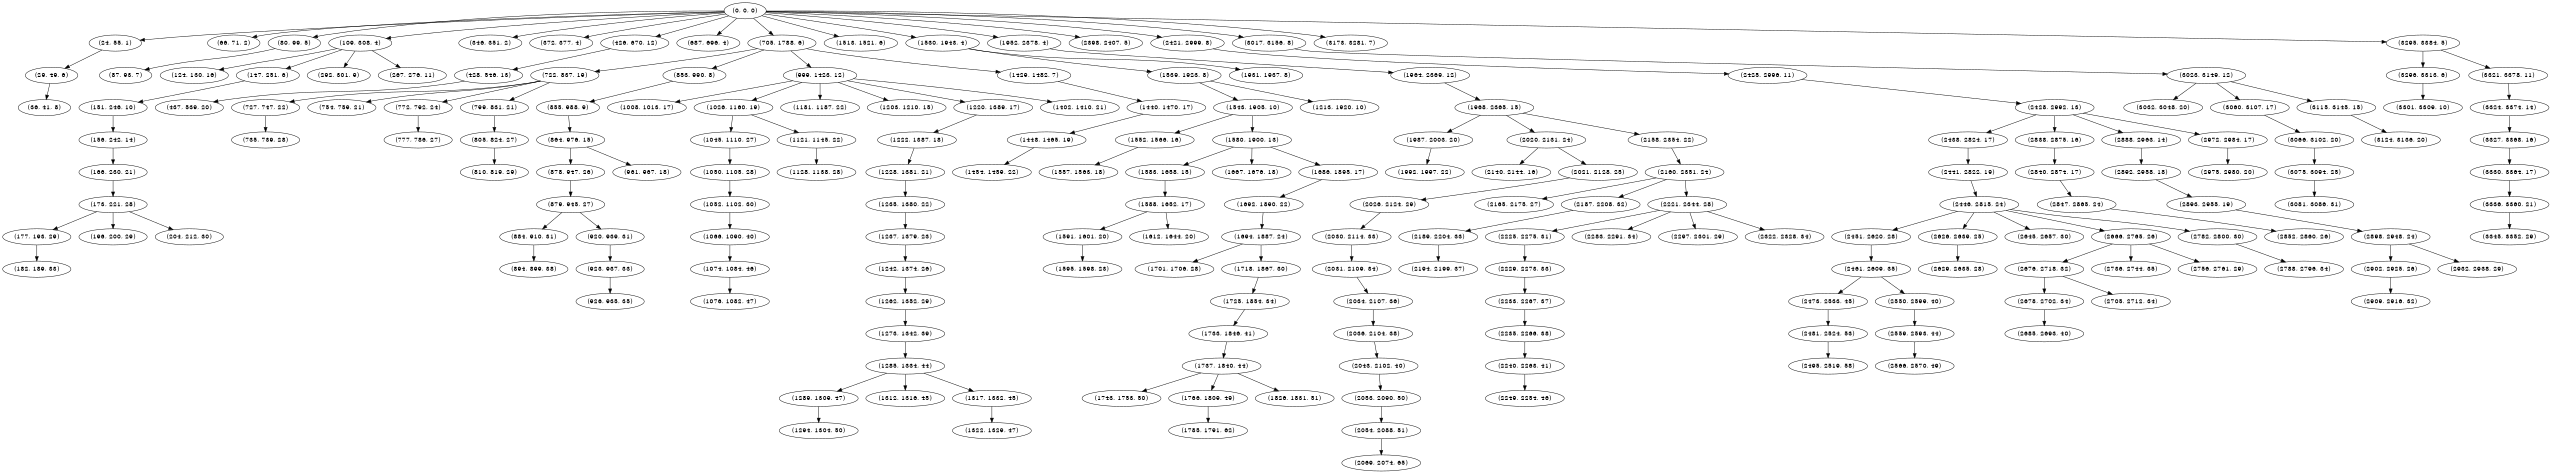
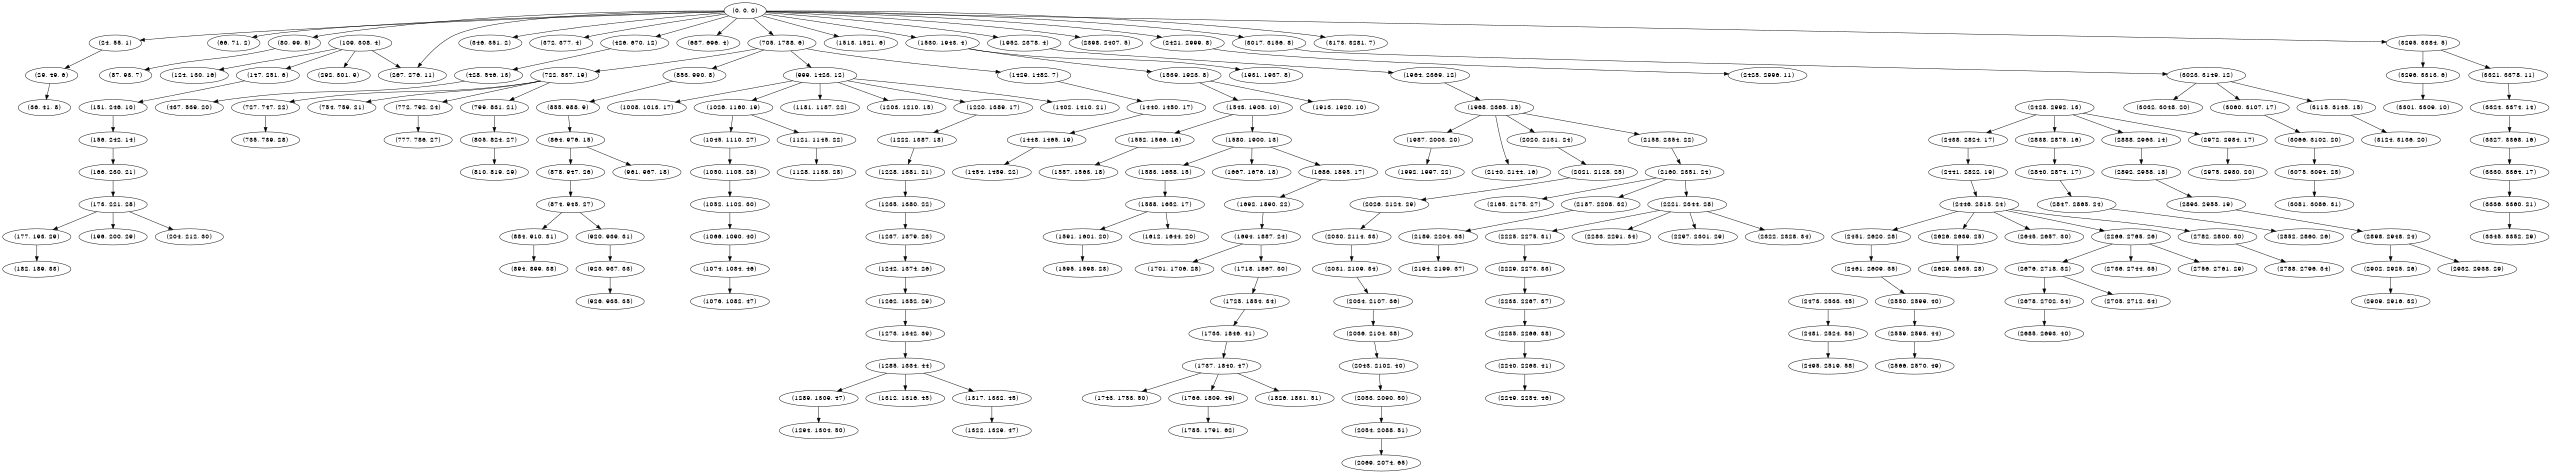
edge "(0, 0, 0)" -> "(109, 308, 4)": now "(0, 0, 0)" -> "(267, 276, 11)"
edge "(2425, 2996, 11)" -> "(2428, 2992, 13)": removed
node "(1440, 1470, 17)": label "(1440, 1470, 17)" -> "(1440, 1450, 17)"
node "(1213, 1920, 10)": label "(1213, 1920, 10)" -> "(1913, 1920, 10)"
edge "(2020, 2131, 24)" -> "(2140, 2144, 16)": now "(1968, 2365, 15)" -> "(2140, 2144, 16)"
node "(879, 945, 27)": label "(879, 945, 27)" -> "(874, 945, 27)"
node "(2666, 2765, 26)": label "(2666, 2765, 26)" -> "(2266, 2765, 26)"
edge "(2461, 2609, 35)" -> "(2473, 2533, 45)": removed
node "(1737, 1840, 44)": label "(1737, 1840, 44)" -> "(1737, 1840, 47)"
